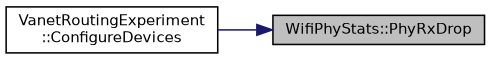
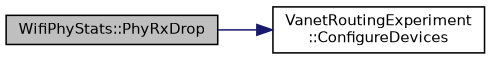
edge "VanetRoutingExperiment ::ConfigureDevices" -> "WifiPhyStats::PhyRxDrop": reversed
